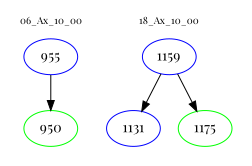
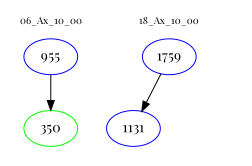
node "1159": label "1159" -> "1759"
node "950": label "950" -> "350"
node "1175": removed
